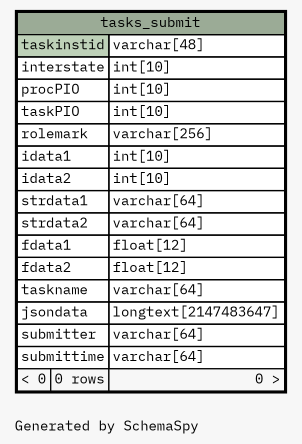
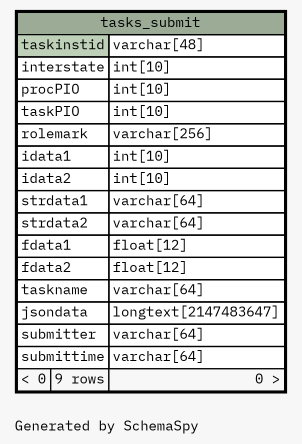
node "tasks_submit": text "0 rows" -> "9 rows"
